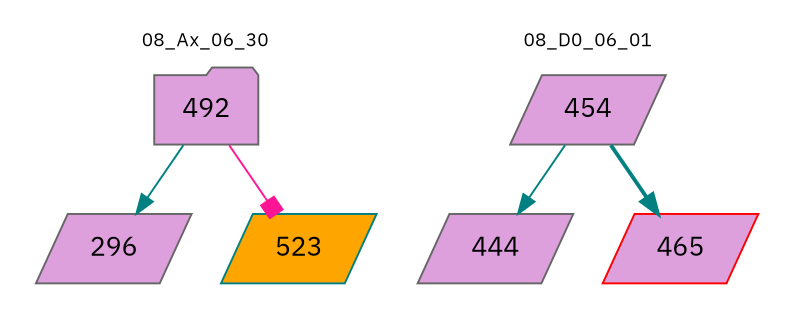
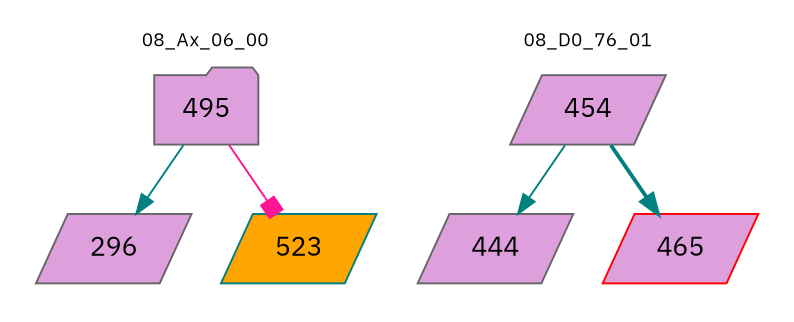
cluster "08_Ax_06_30": label "08_Ax_06_30" -> "08_Ax_06_00"
cluster "08_D0_06_01": label "08_D0_06_01" -> "08_D0_76_01"
node "492": label "492" -> "495"
